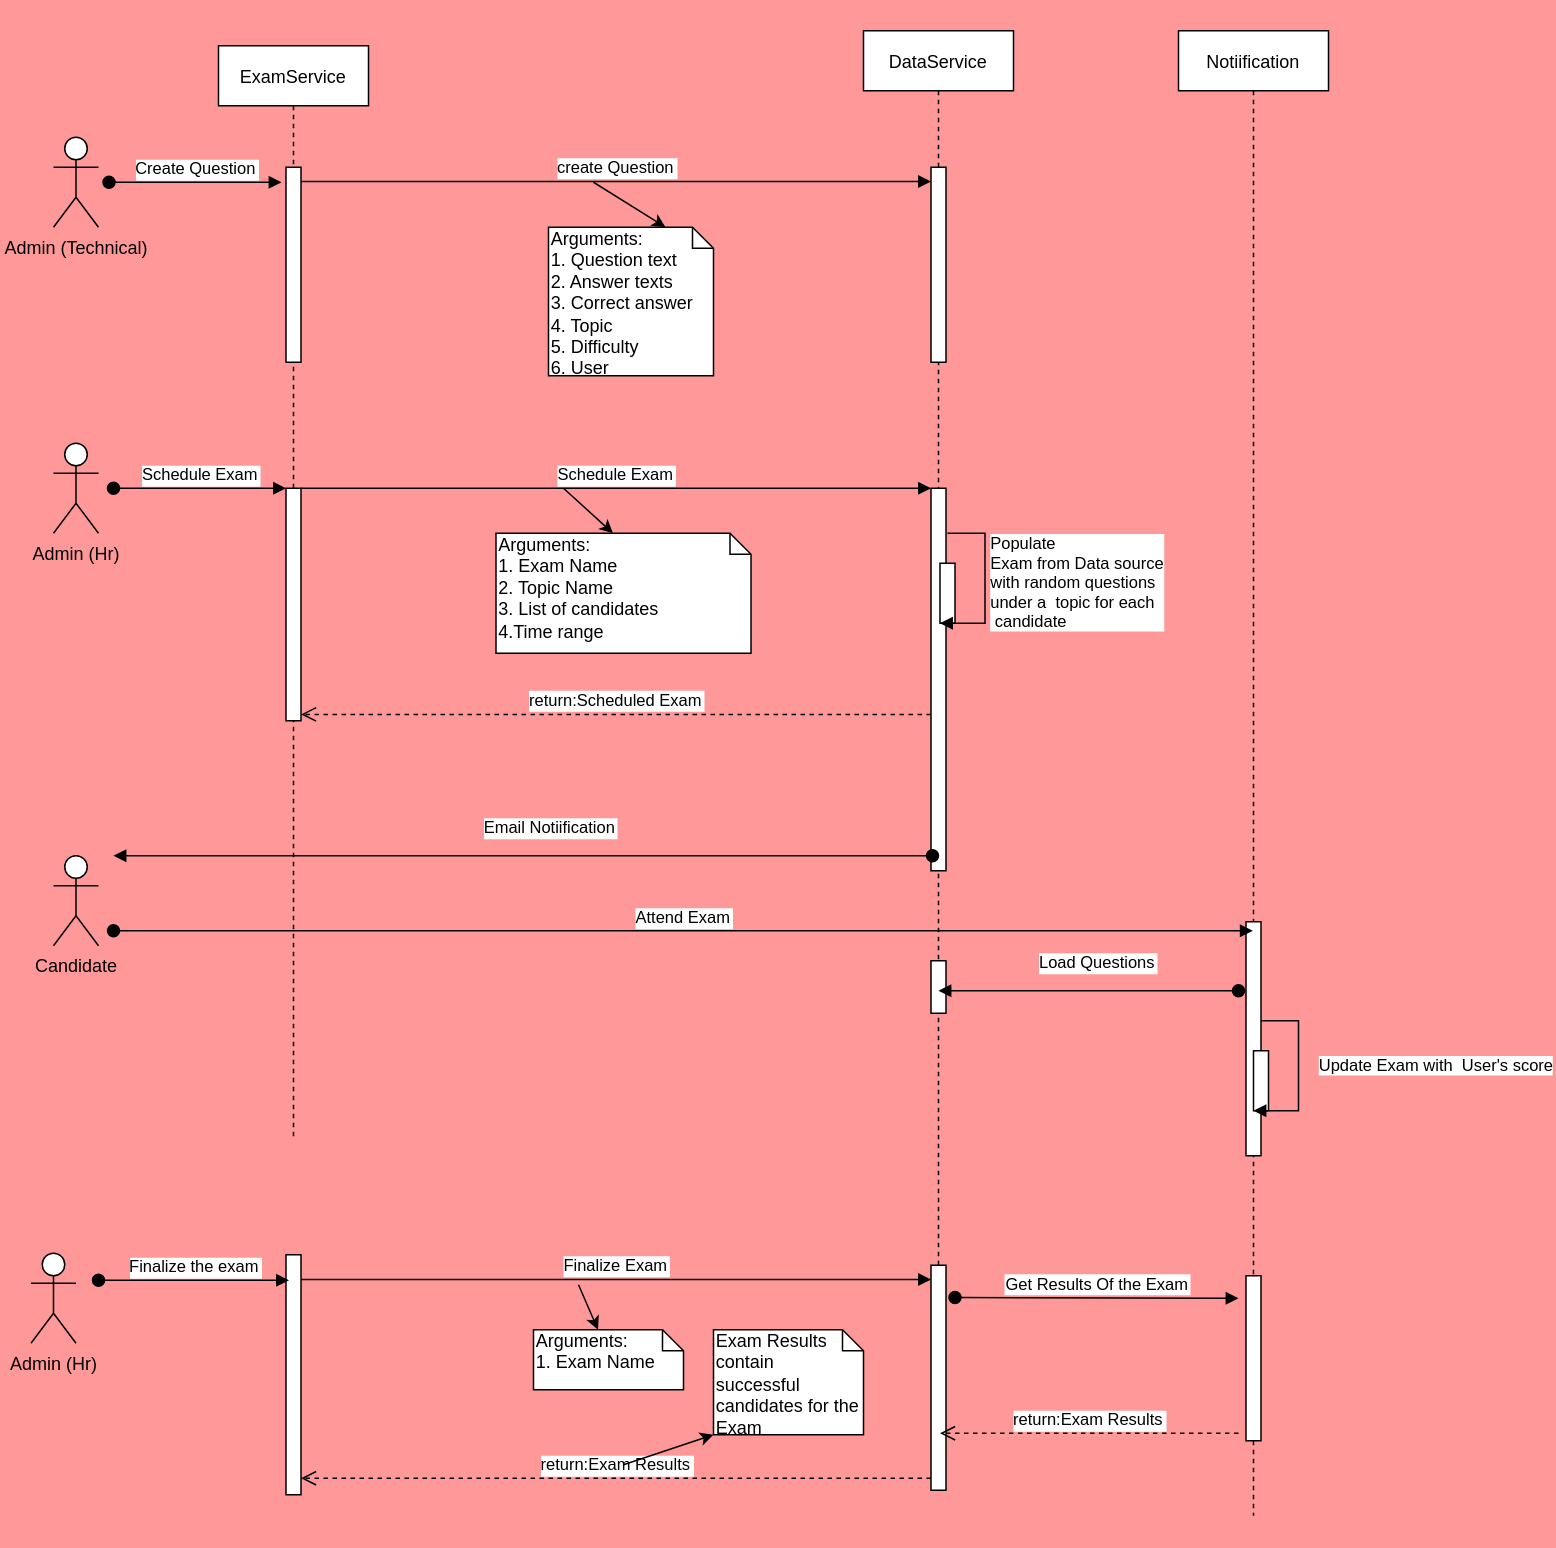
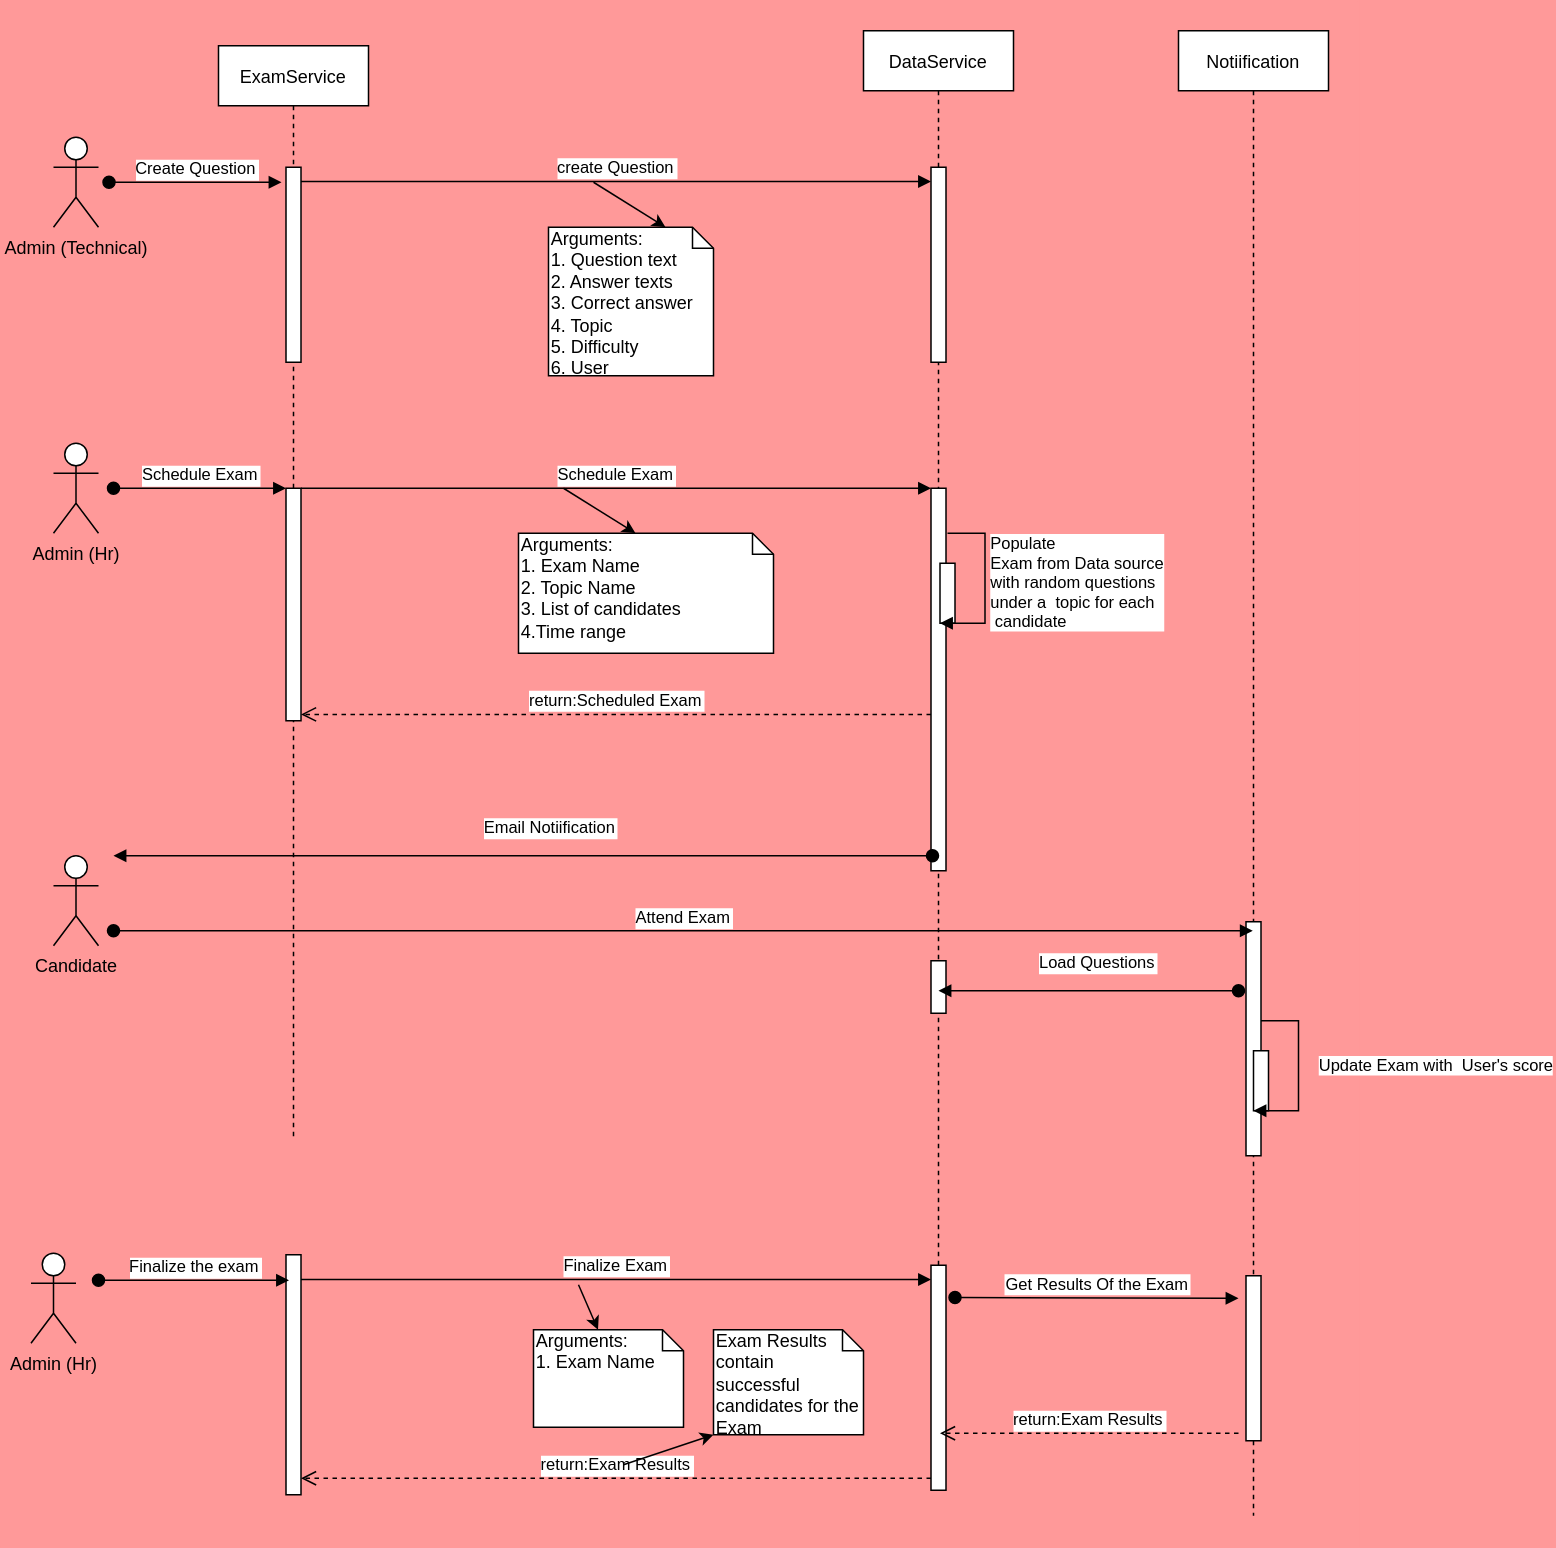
node "Arguments: 1. Exam Name 2. Topic Name 3. List of candidates 4.Time range": moved (623, 593) -> (646, 593)
node "Arguments: 1. Exam Name": size 150x60 -> 150x98
